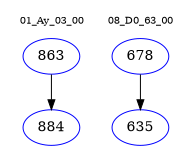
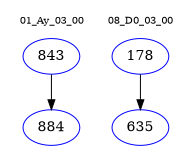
cluster "08_D0_63_00": label "08_D0_63_00" -> "08_D0_03_00"
node "863": label "863" -> "843"
node "678": label "678" -> "178"
